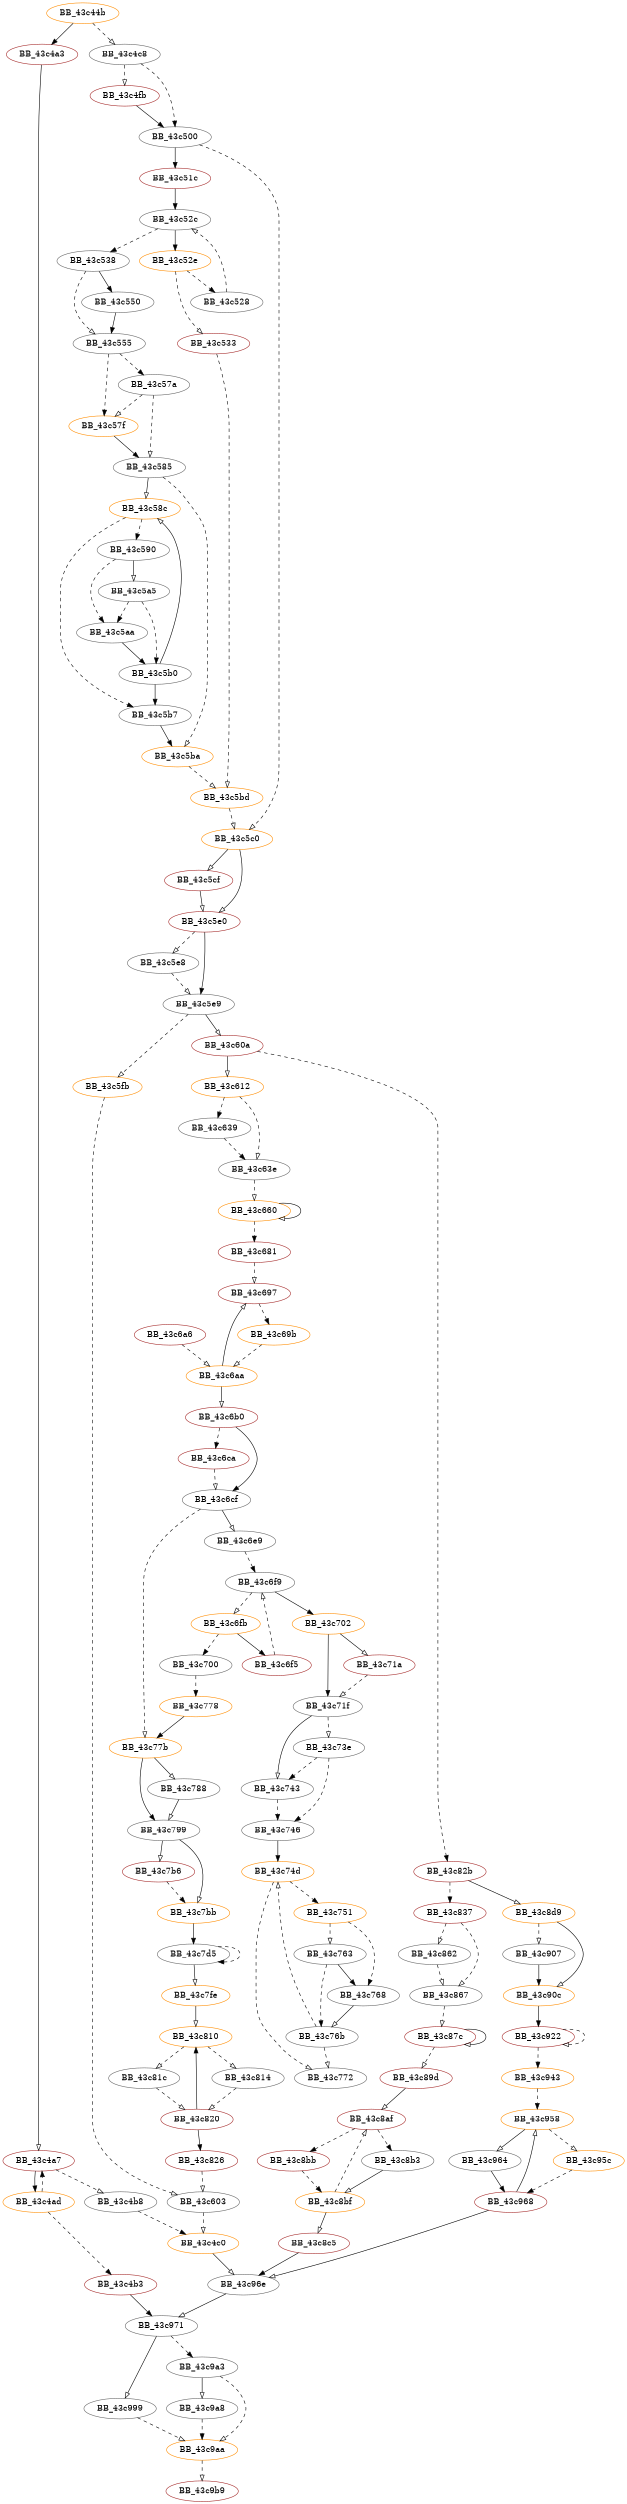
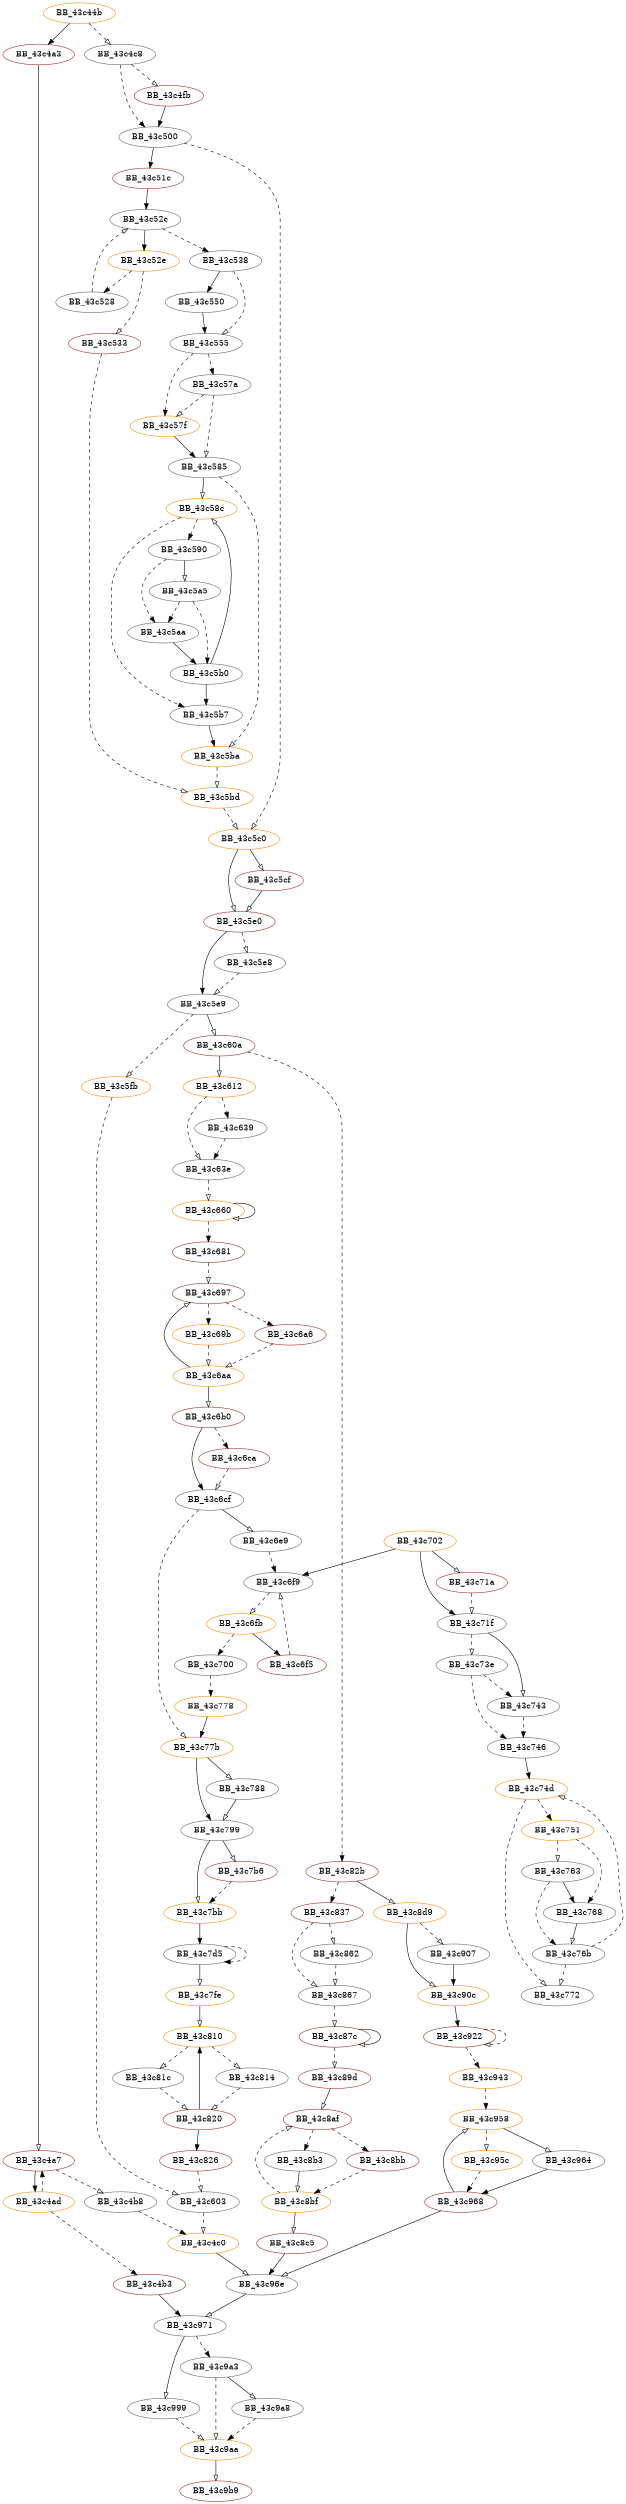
edge "BB_43c697" -> "BB_43c6a6": added
edge "BB_43c6f9" -> "BB_43c702": reversed
edge "BB_43c9aa" -> "BB_43c9b9": style dashed -> solid
